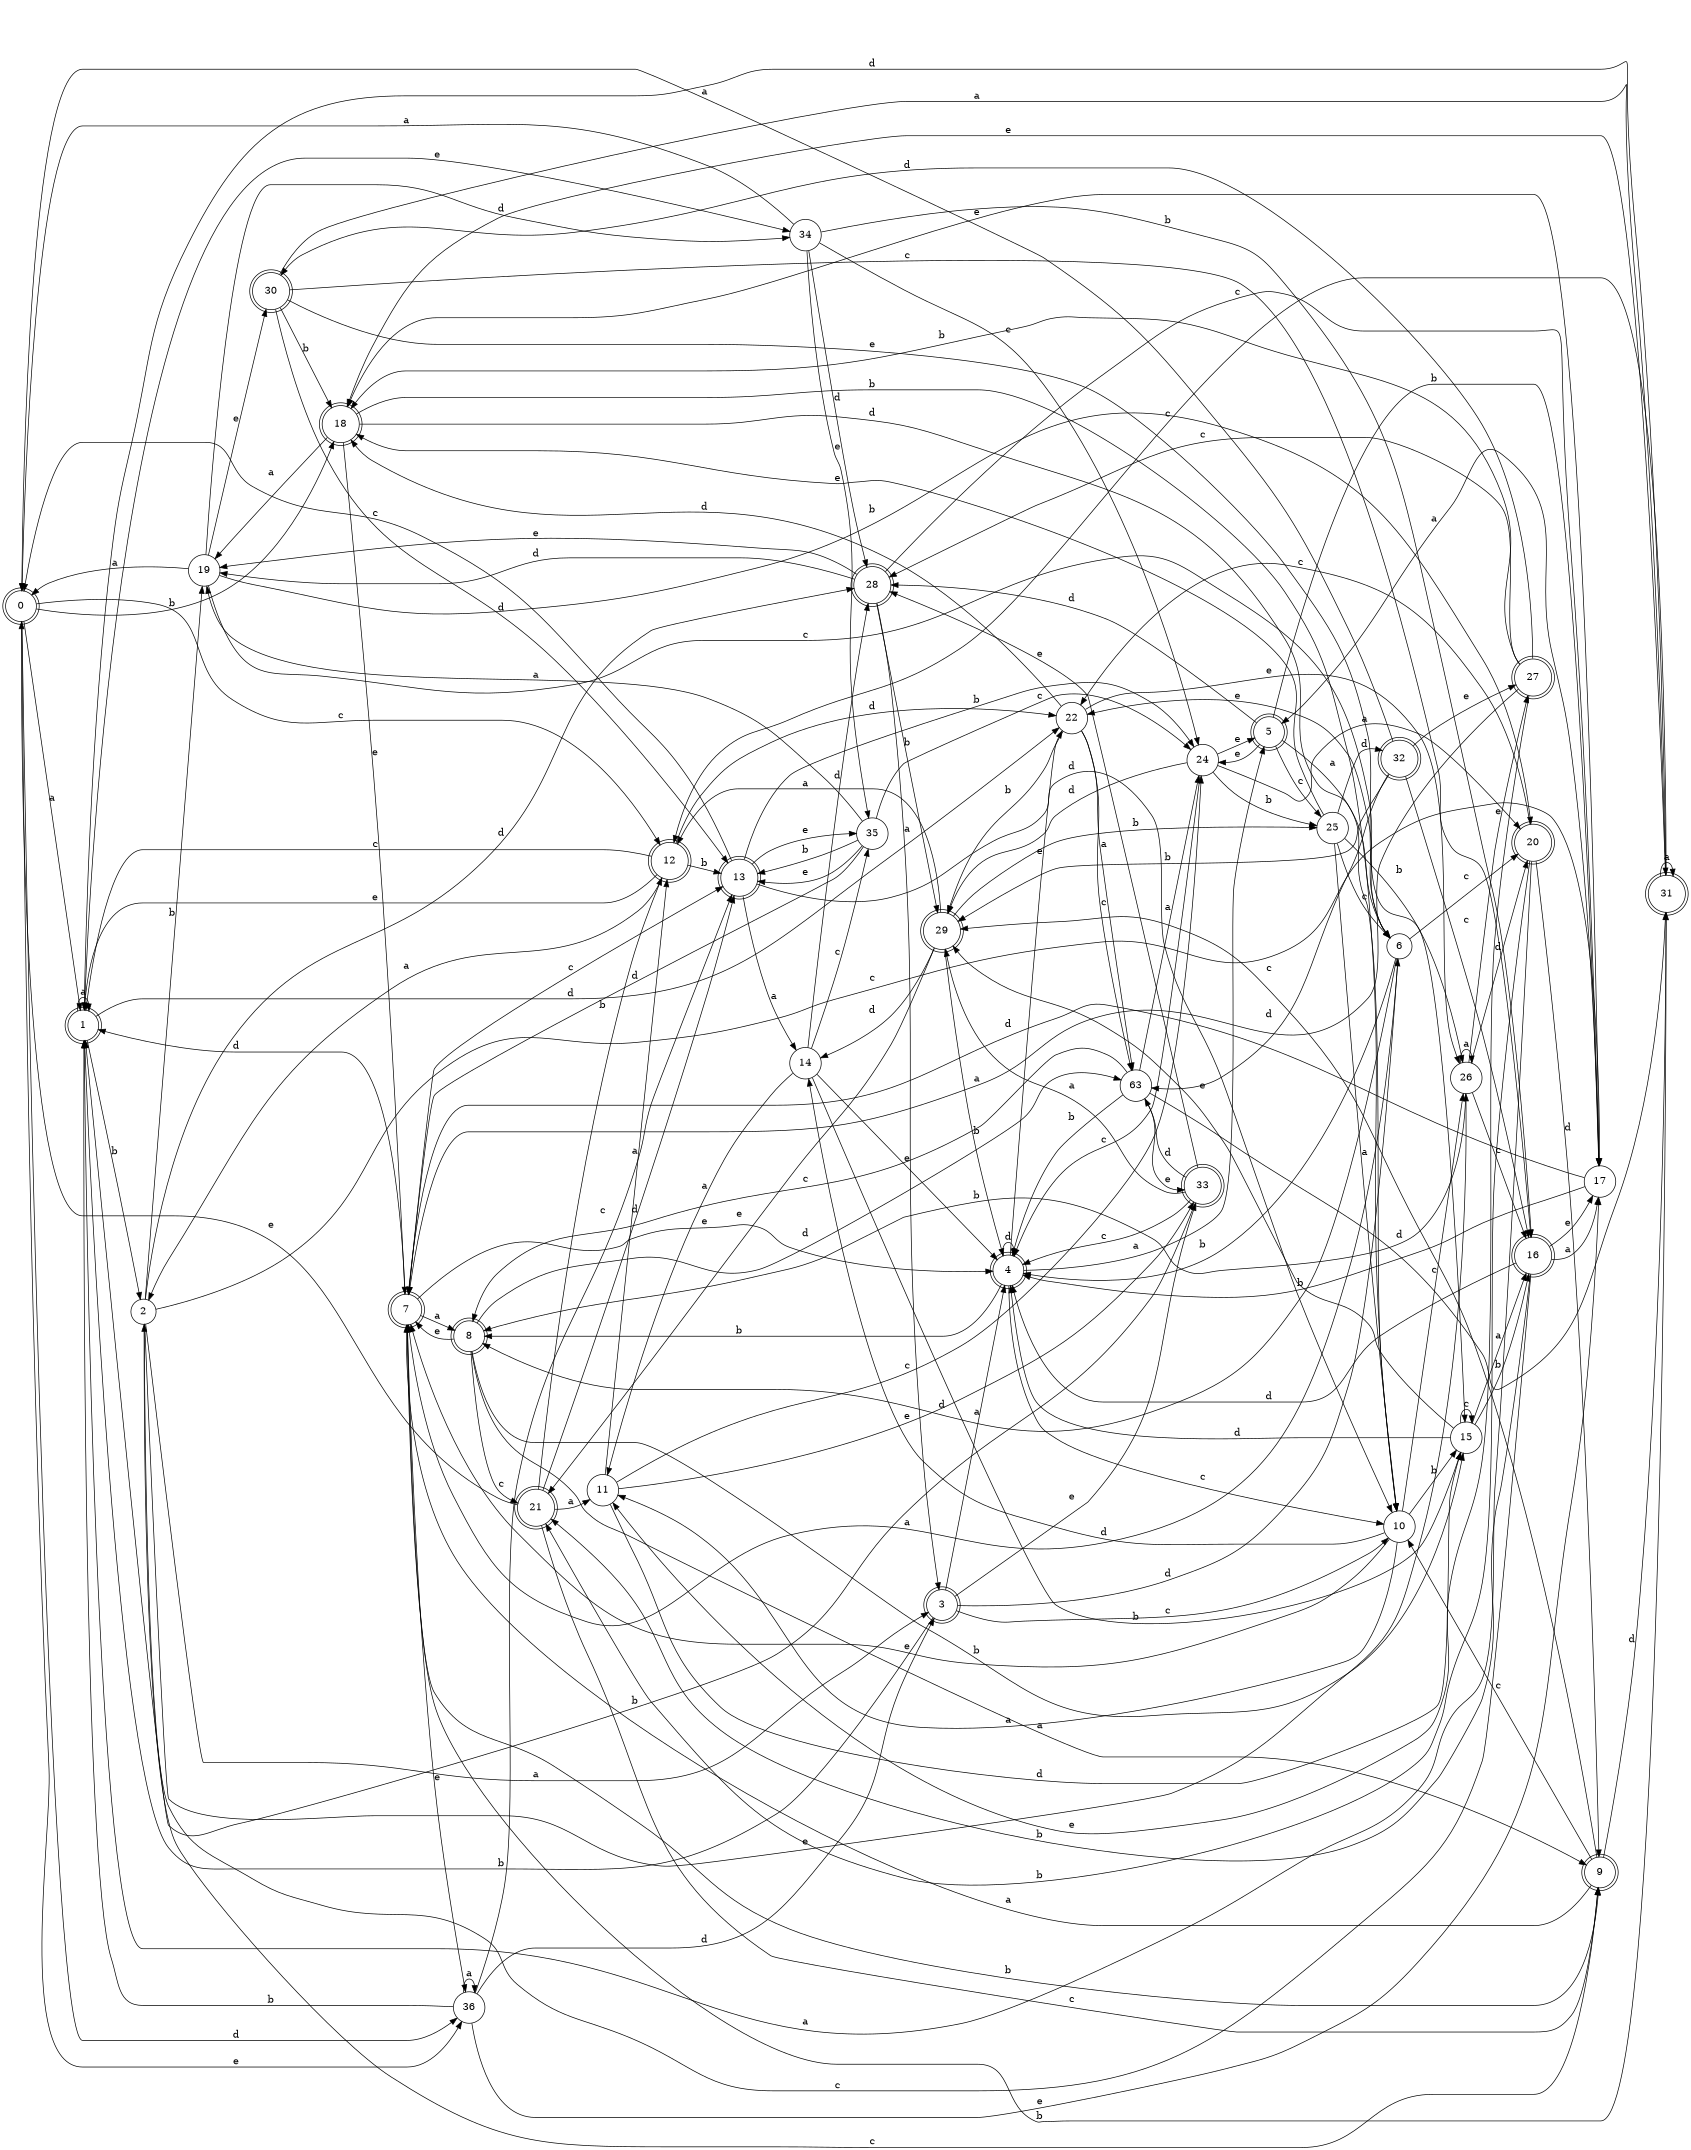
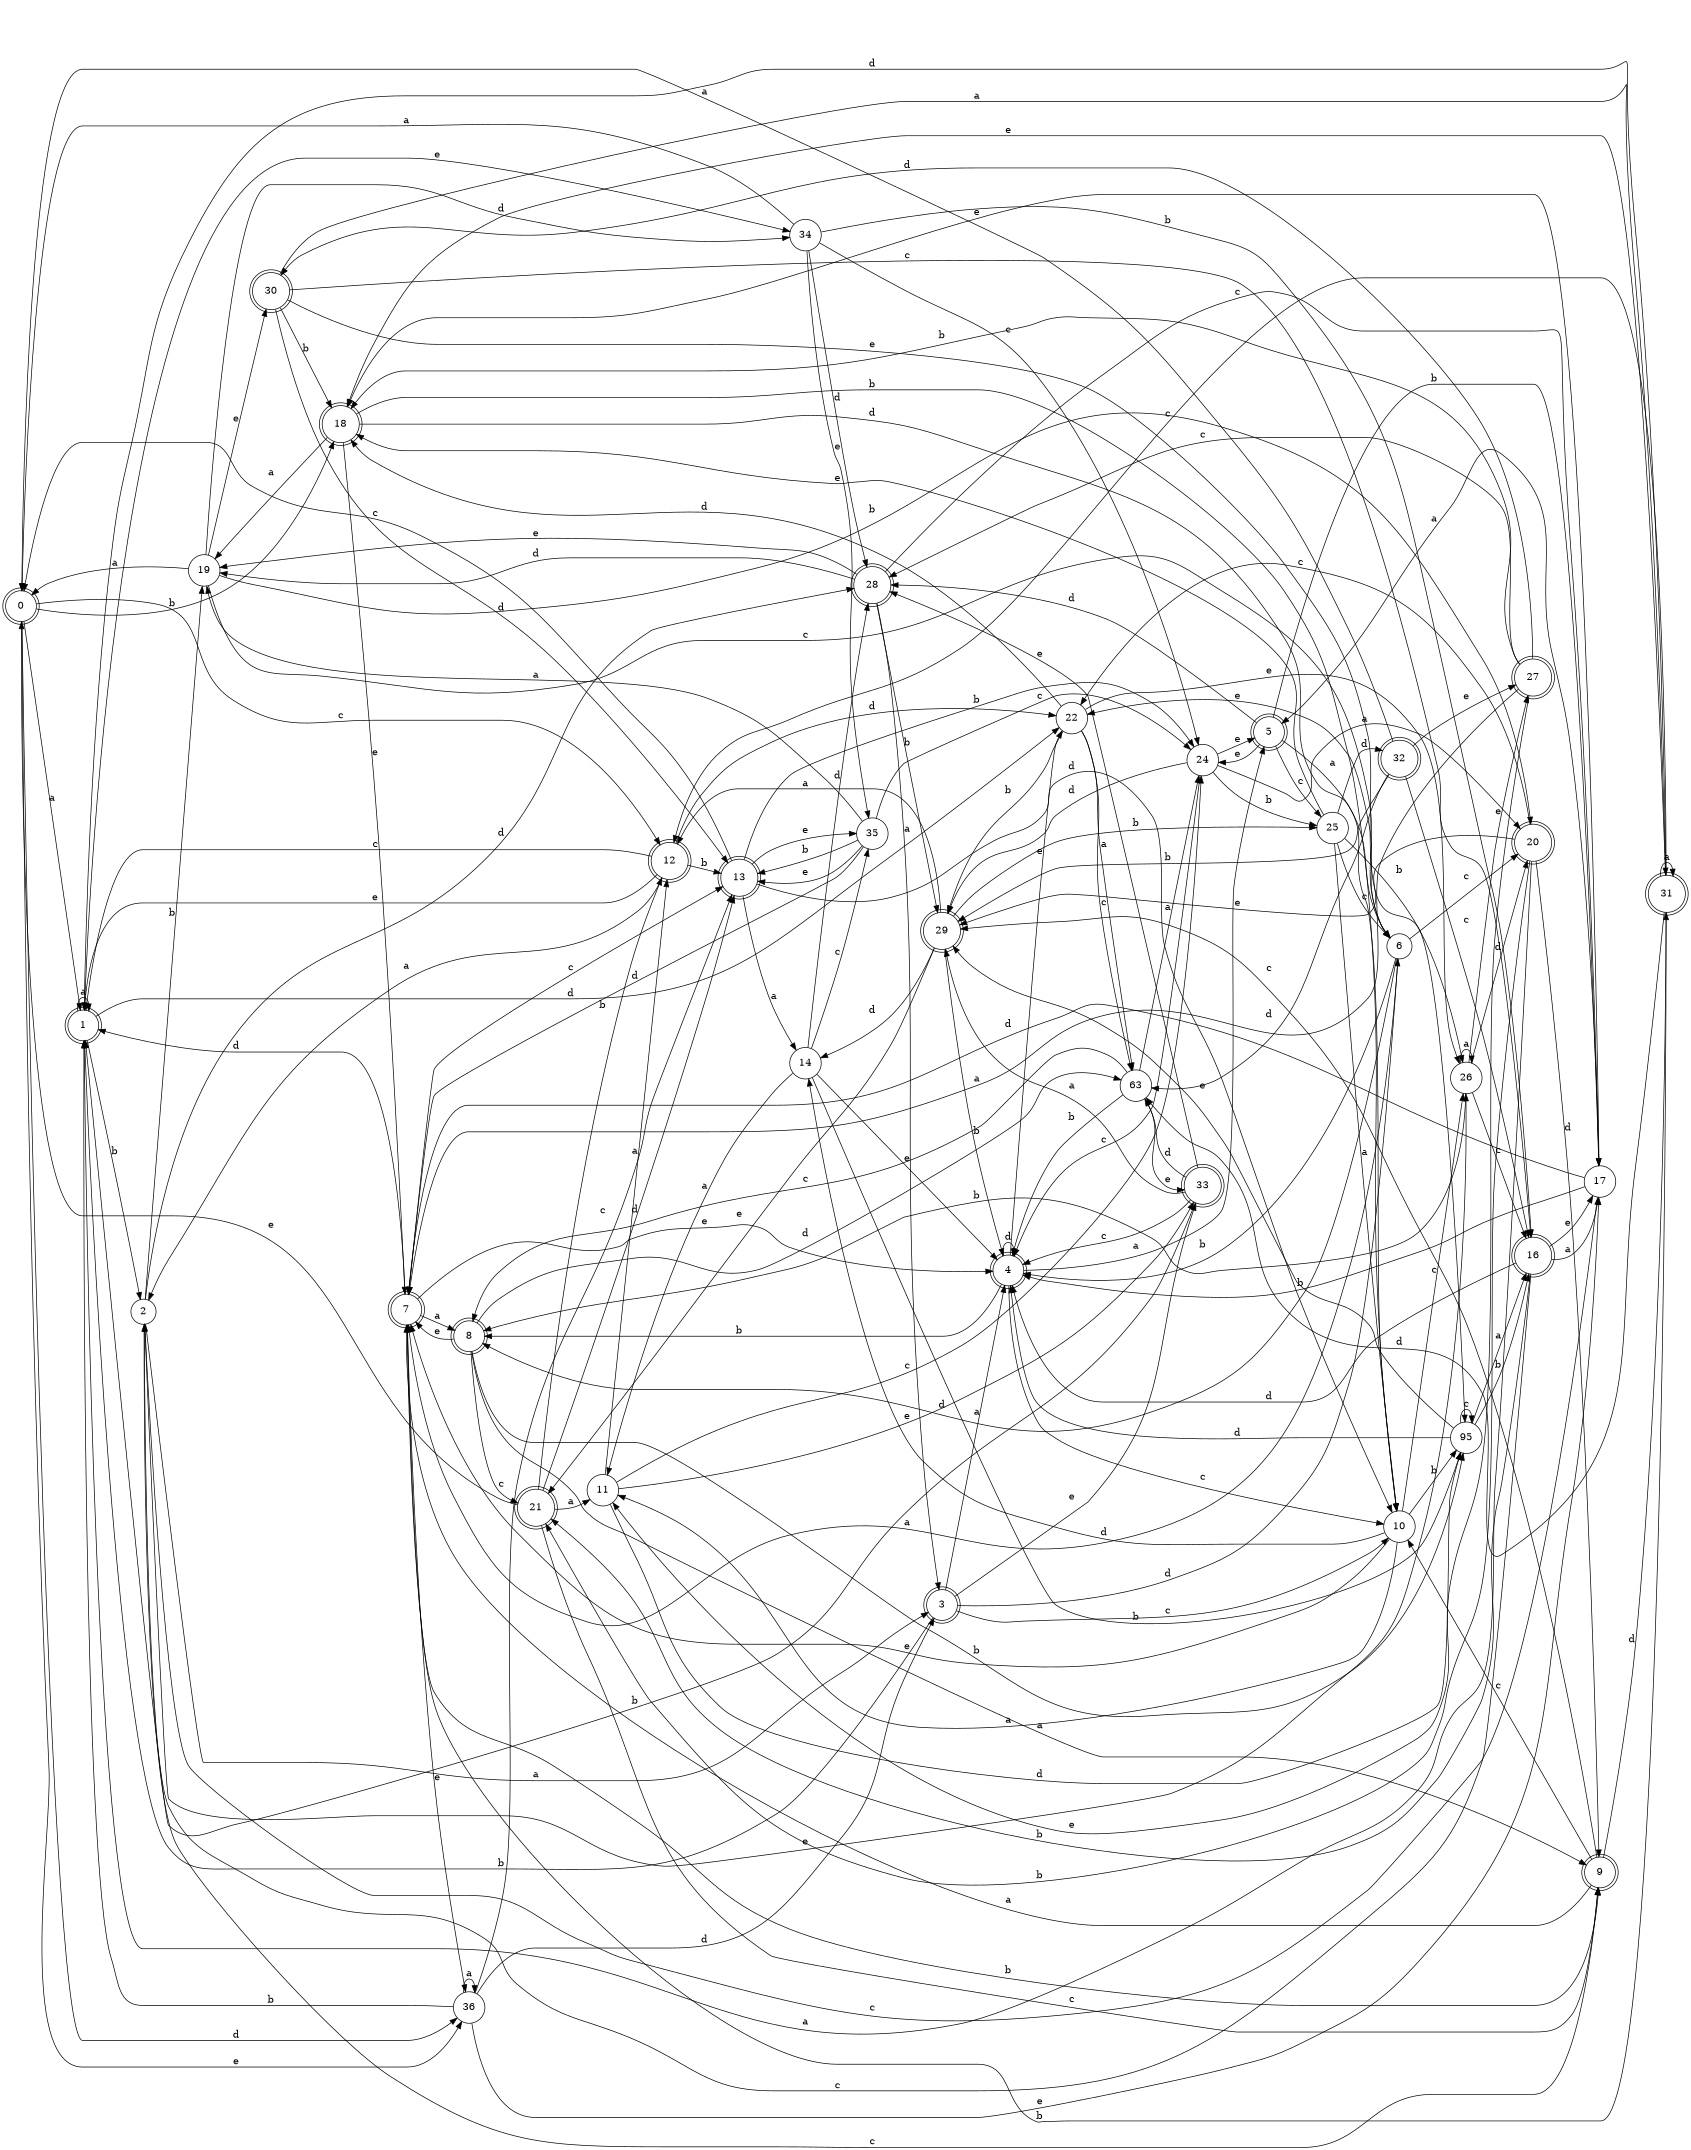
edge "20" -> "29": added, label "e"
edge "2" -> "17": reversed
edge "63" -> "31": reversed
node "15": label "15" -> "95"
